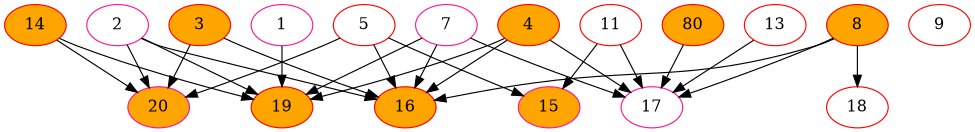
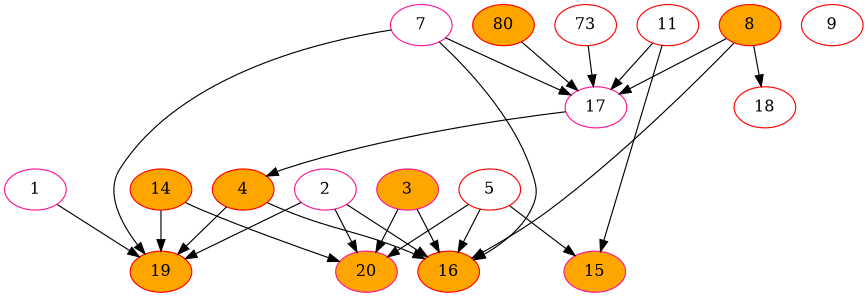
node "3": color red -> deeppink
node "13": label "13" -> "73"
edge "4" -> "17": reversed
